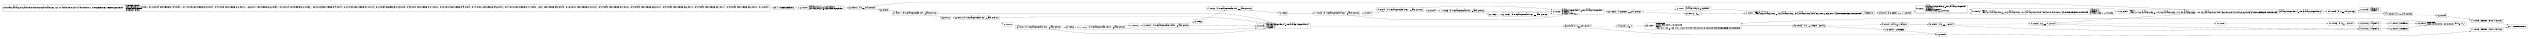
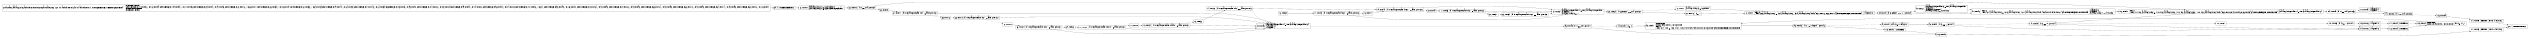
edge "74: 0x003c" -> "76: 0x003f": now "74: 0x003c" -> "79: 0x004d"
